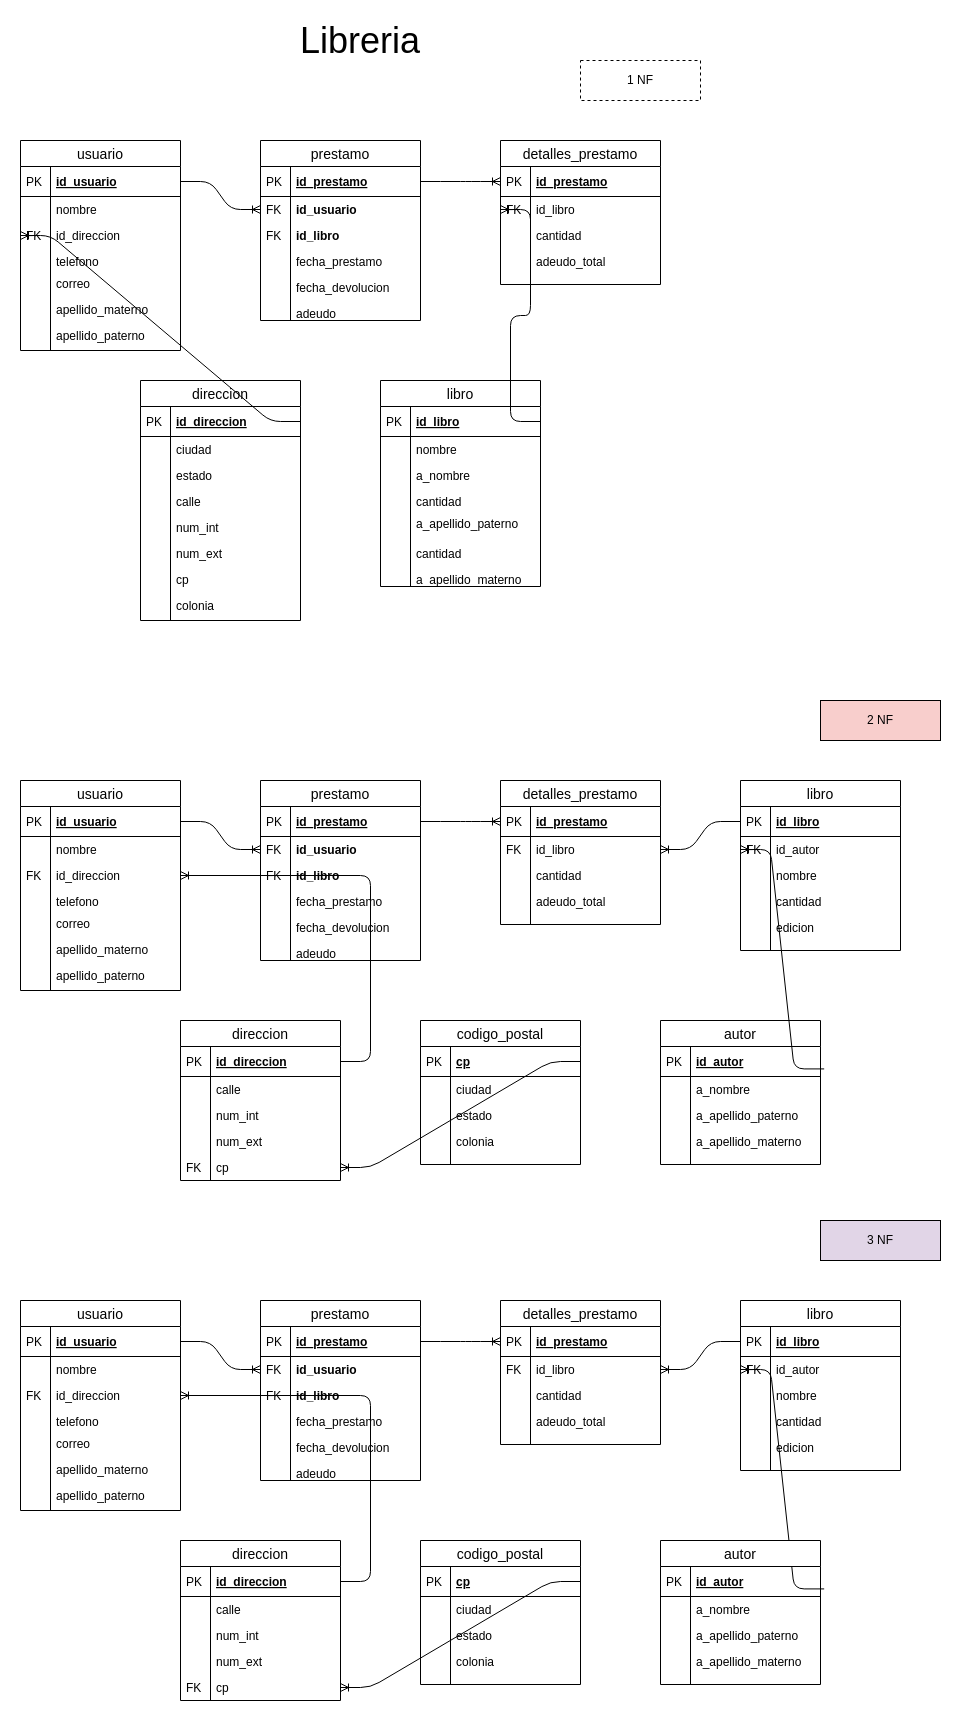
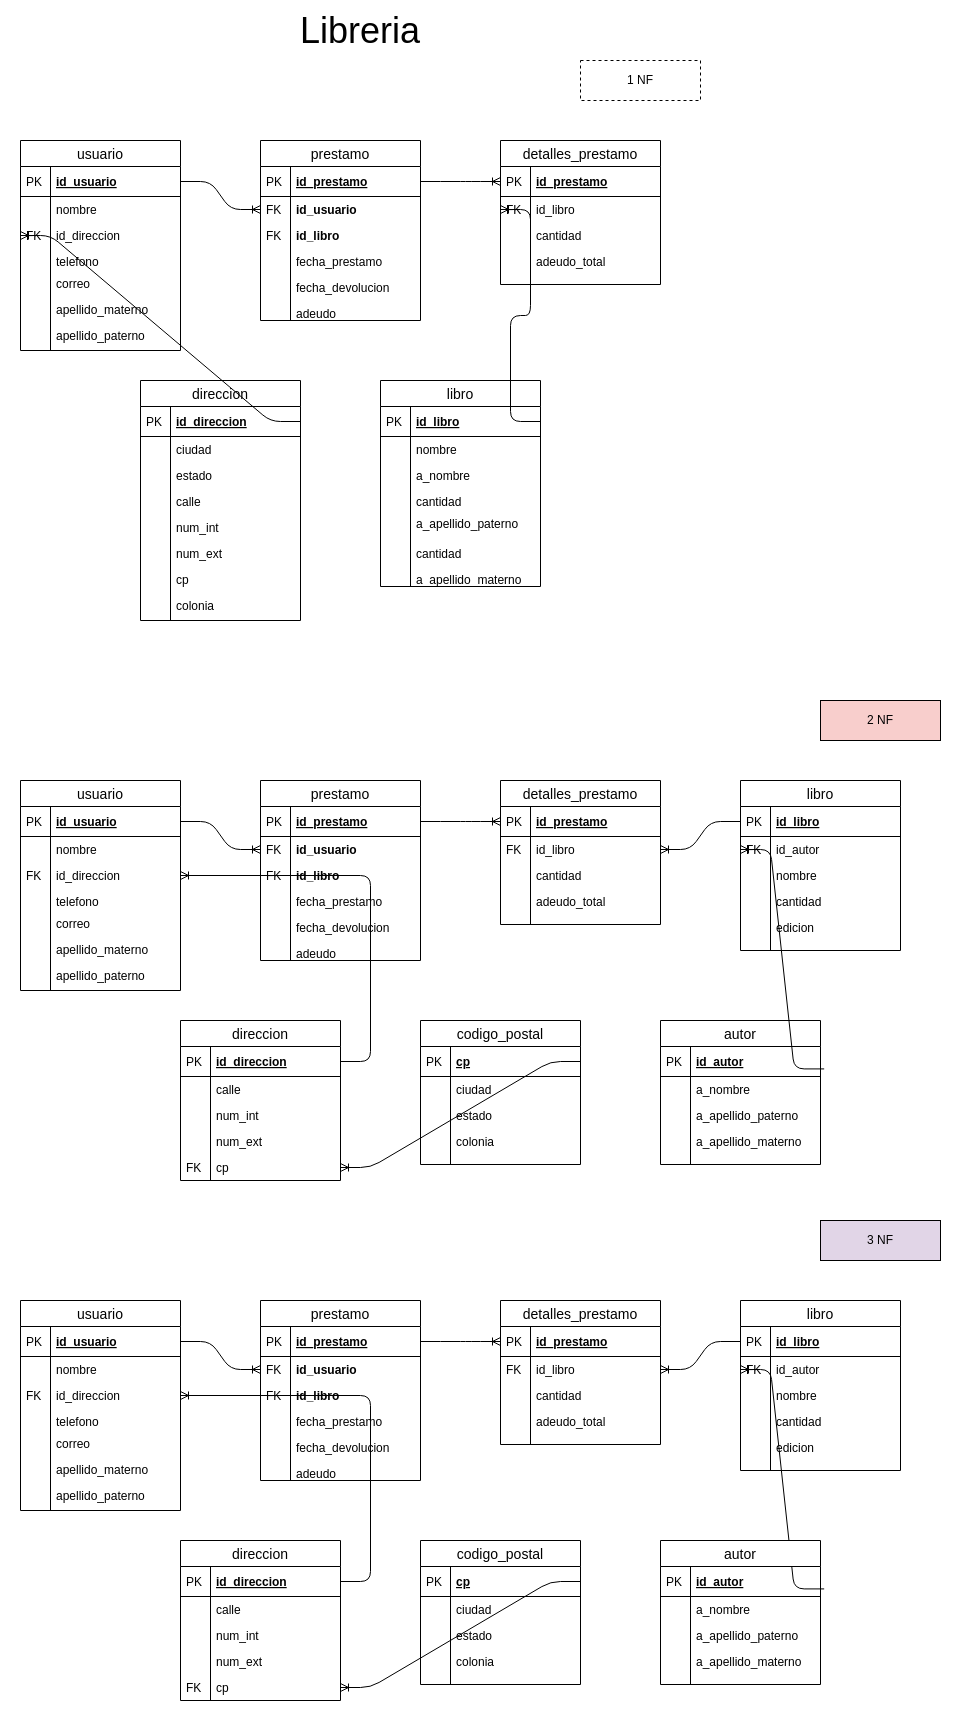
node "Libreria": moved (361, 41) -> (361, 31)
